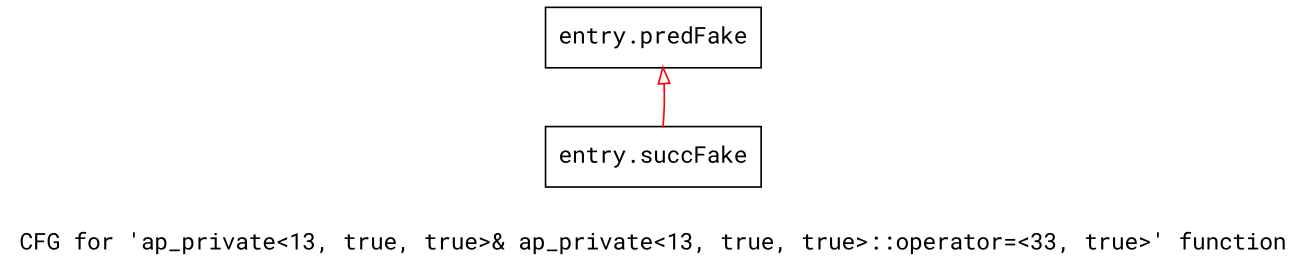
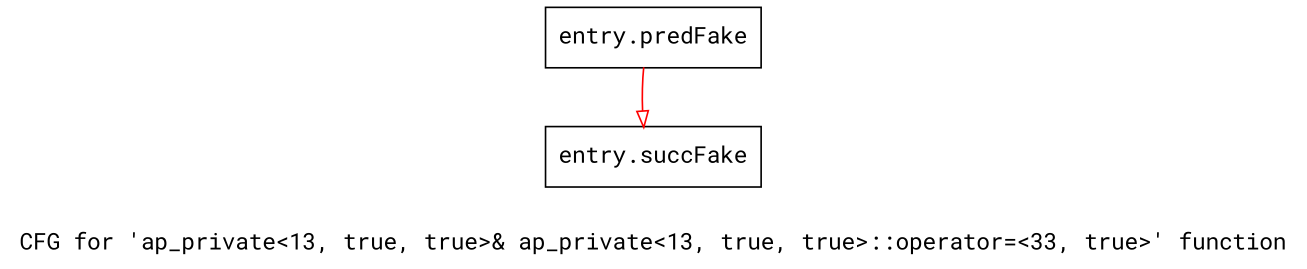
edge "entry.succFake" -> "entry.predFake": reversed
